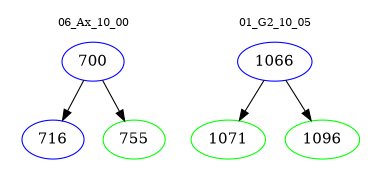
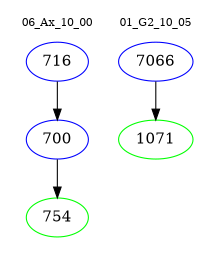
node "1066": label "1066" -> "7066"
edge "700" -> "716": reversed
node "755": label "755" -> "754"
node "1096": removed
